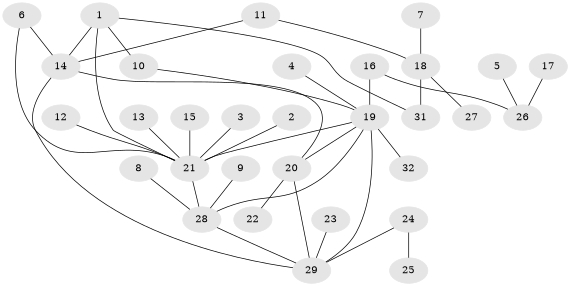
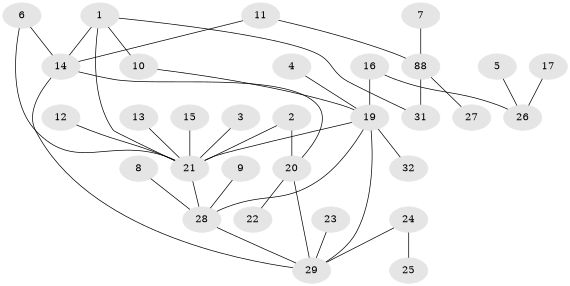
node "18": label "18" -> "88"
edge "19" -- "20": now "2" -- "20"
